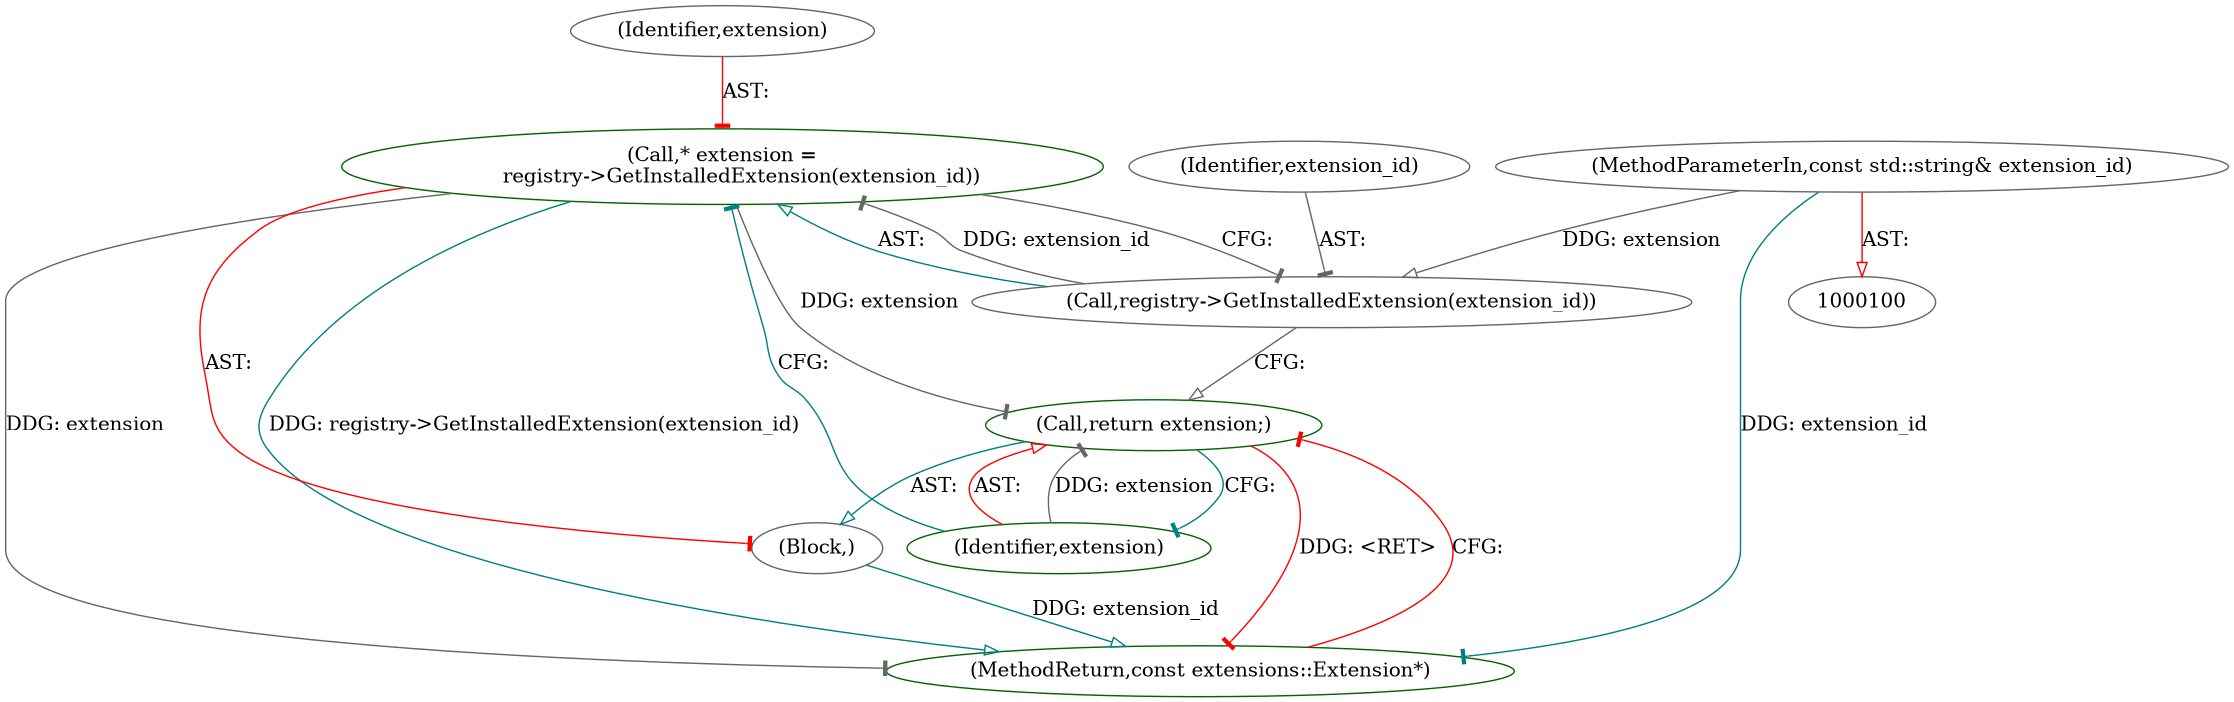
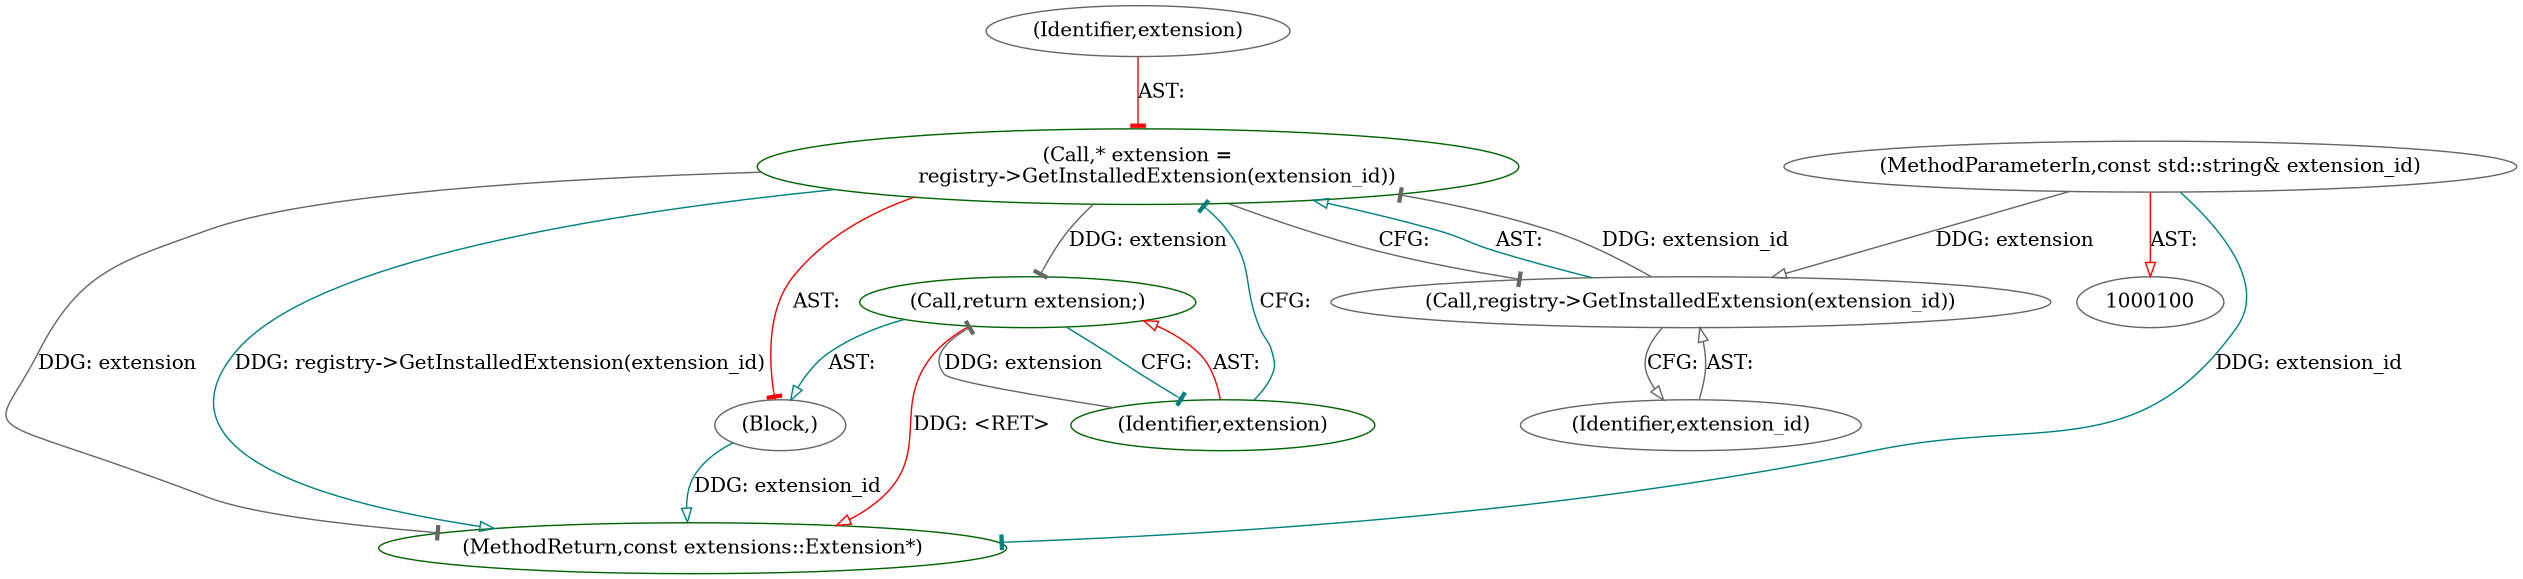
edge "(Identifier,extension_id)" -> "(Call,registry->GetInstalledExtension(extension_id))": arrowhead tee -> onormal
edge "(Call,registry->GetInstalledExtension(extension_id))" -> "(Call,return extension;)": now "(Call,registry->GetInstalledExtension(extension_id))" -> "(Identifier,extension_id)"
edge "(Call,return extension;)" -> "(MethodReturn,const extensions::Extension*)": arrowhead tee -> onormal
edge "(MethodReturn,const extensions::Extension*)" -> "(Call,return extension;)": removed, label "CFG:"
